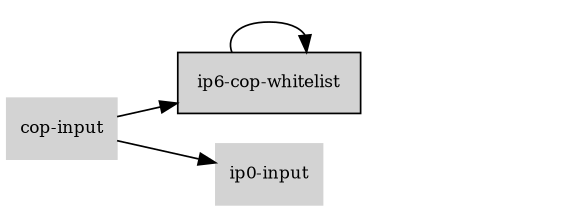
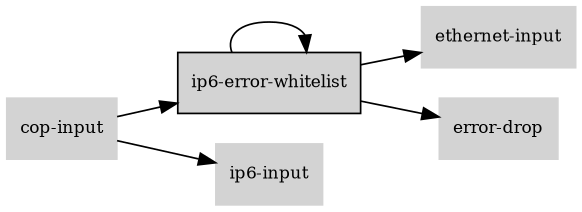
node "ethernet-input": added
node "ip6-cop-whitelist": label "ip6-cop-whitelist" -> "ip6-error-whitelist"
node "error-drop": added
node "ip0-input": label "ip0-input" -> "ip6-input"
